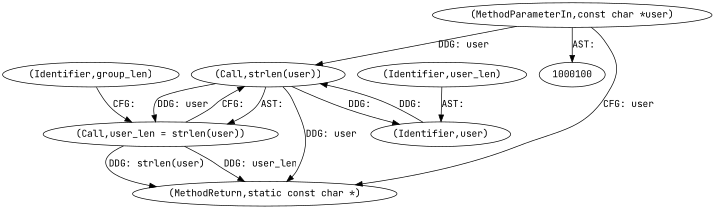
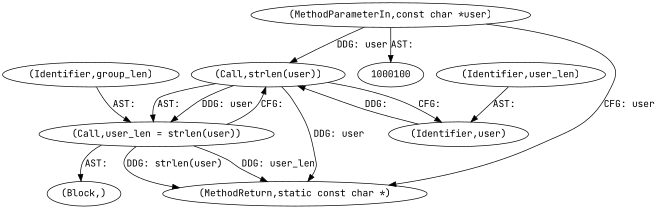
edge "(Identifier,group_len)" -> "(Call,user_len = strlen(user))": label "CFG: " -> "AST: "
edge "(Call,strlen(user))" -> "(Identifier,user)": label "DDG: " -> "CFG: "
node "(Block,)": added
